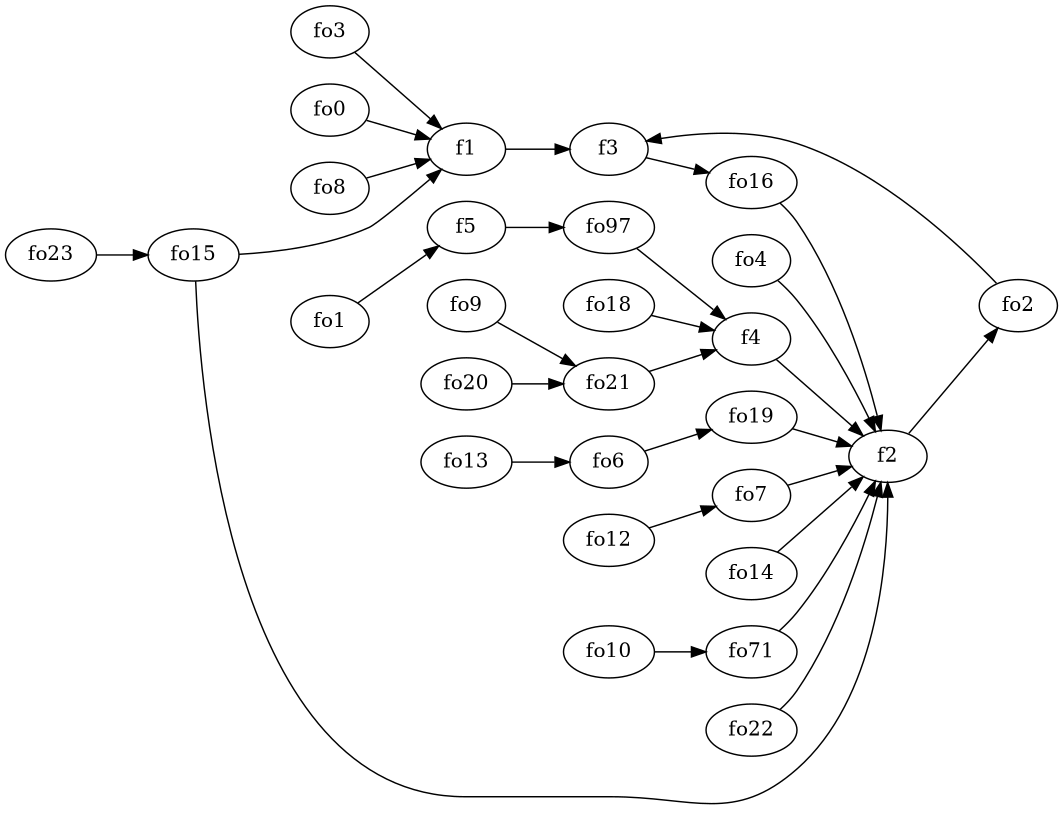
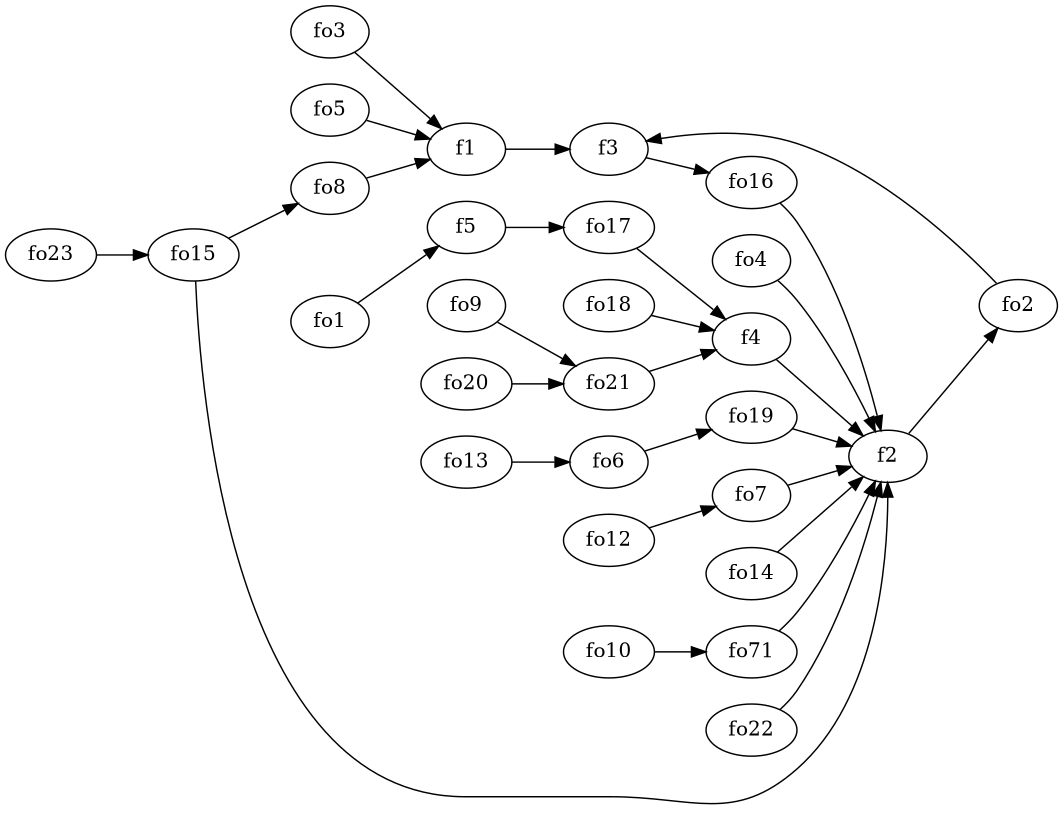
node "fo0": label "fo0" -> "fo5"
node "fo97": label "fo97" -> "fo17"
edge "fo15" -> "f1": now "fo15" -> "fo8"
